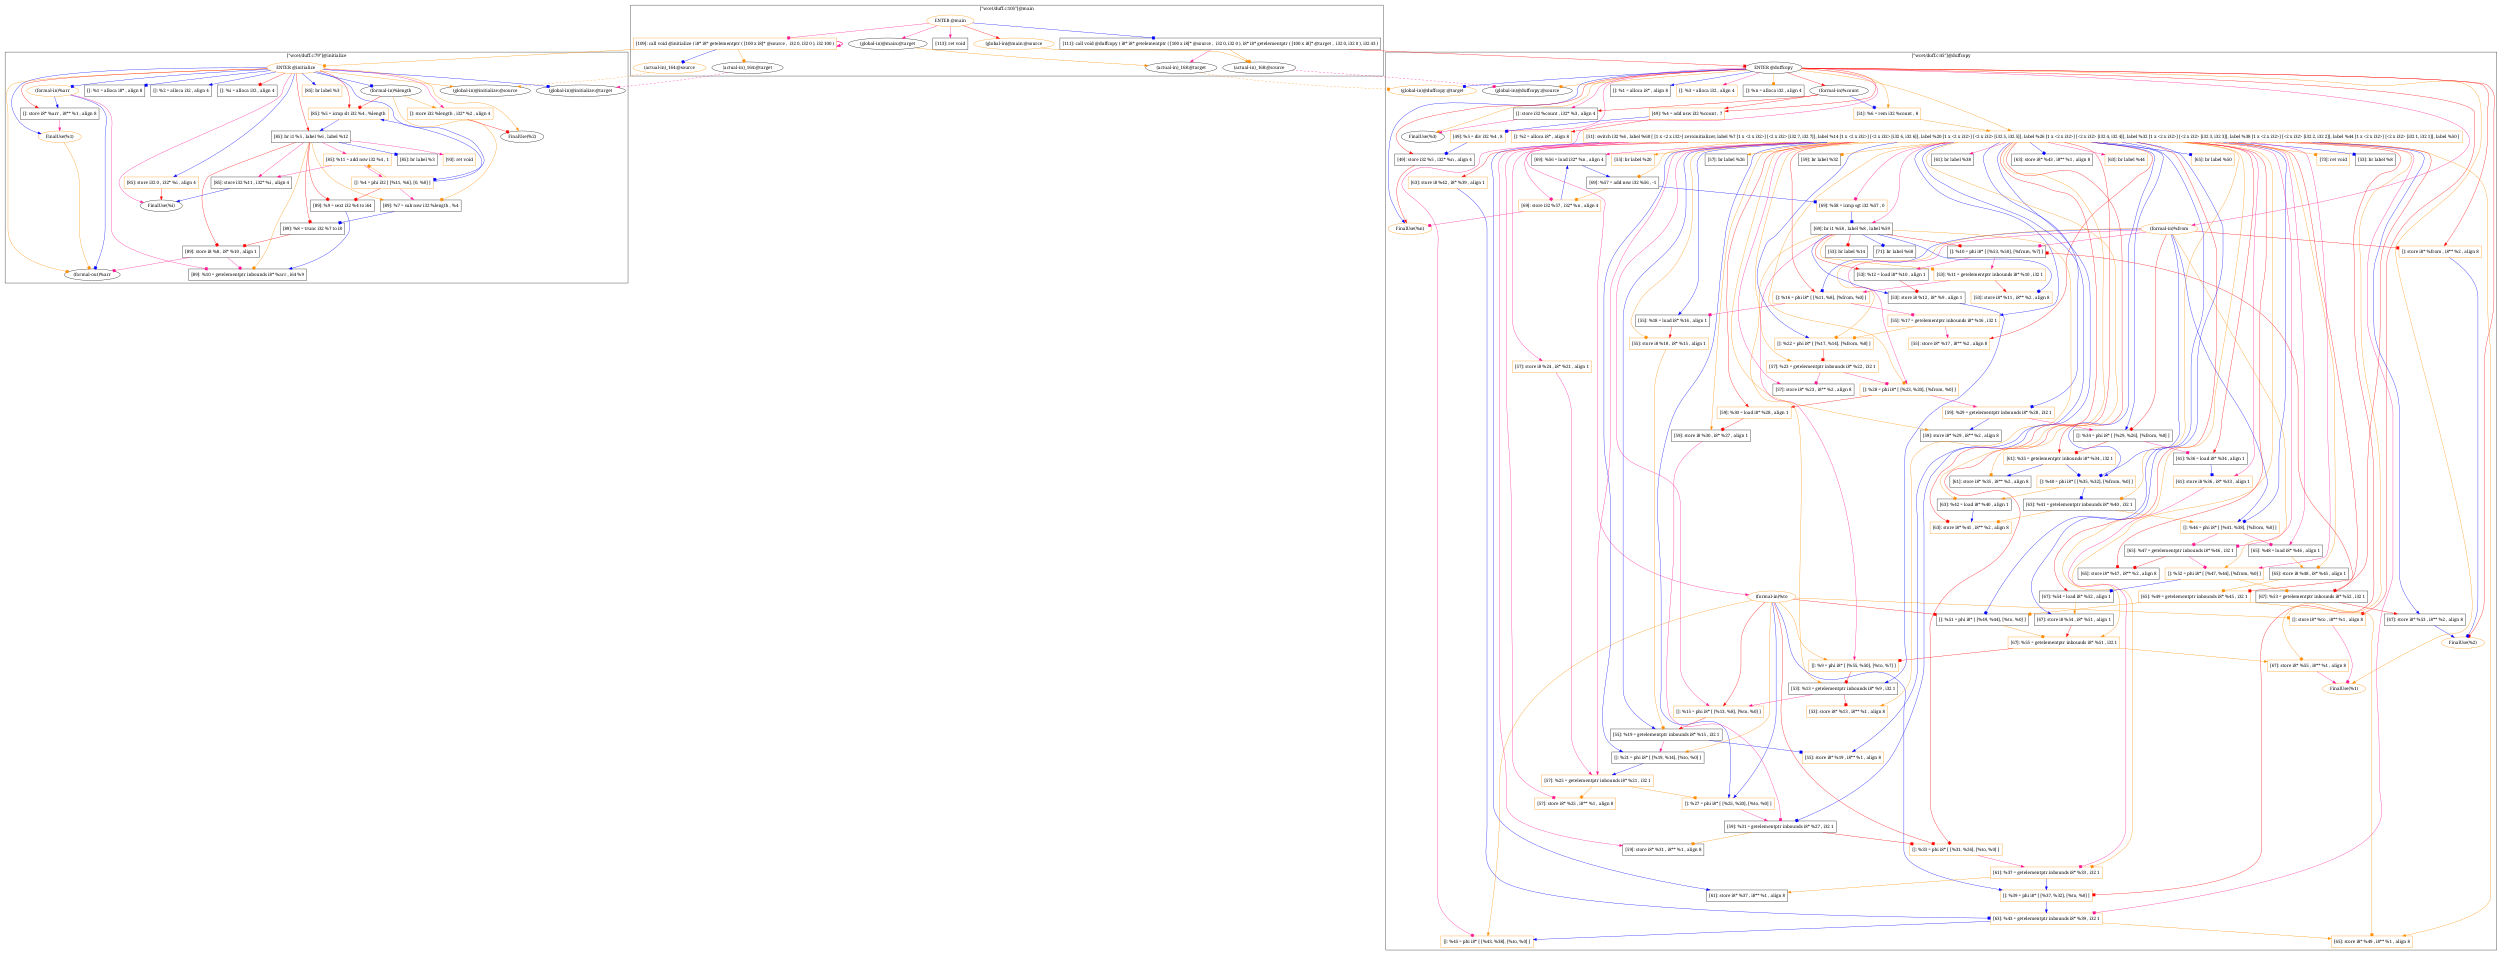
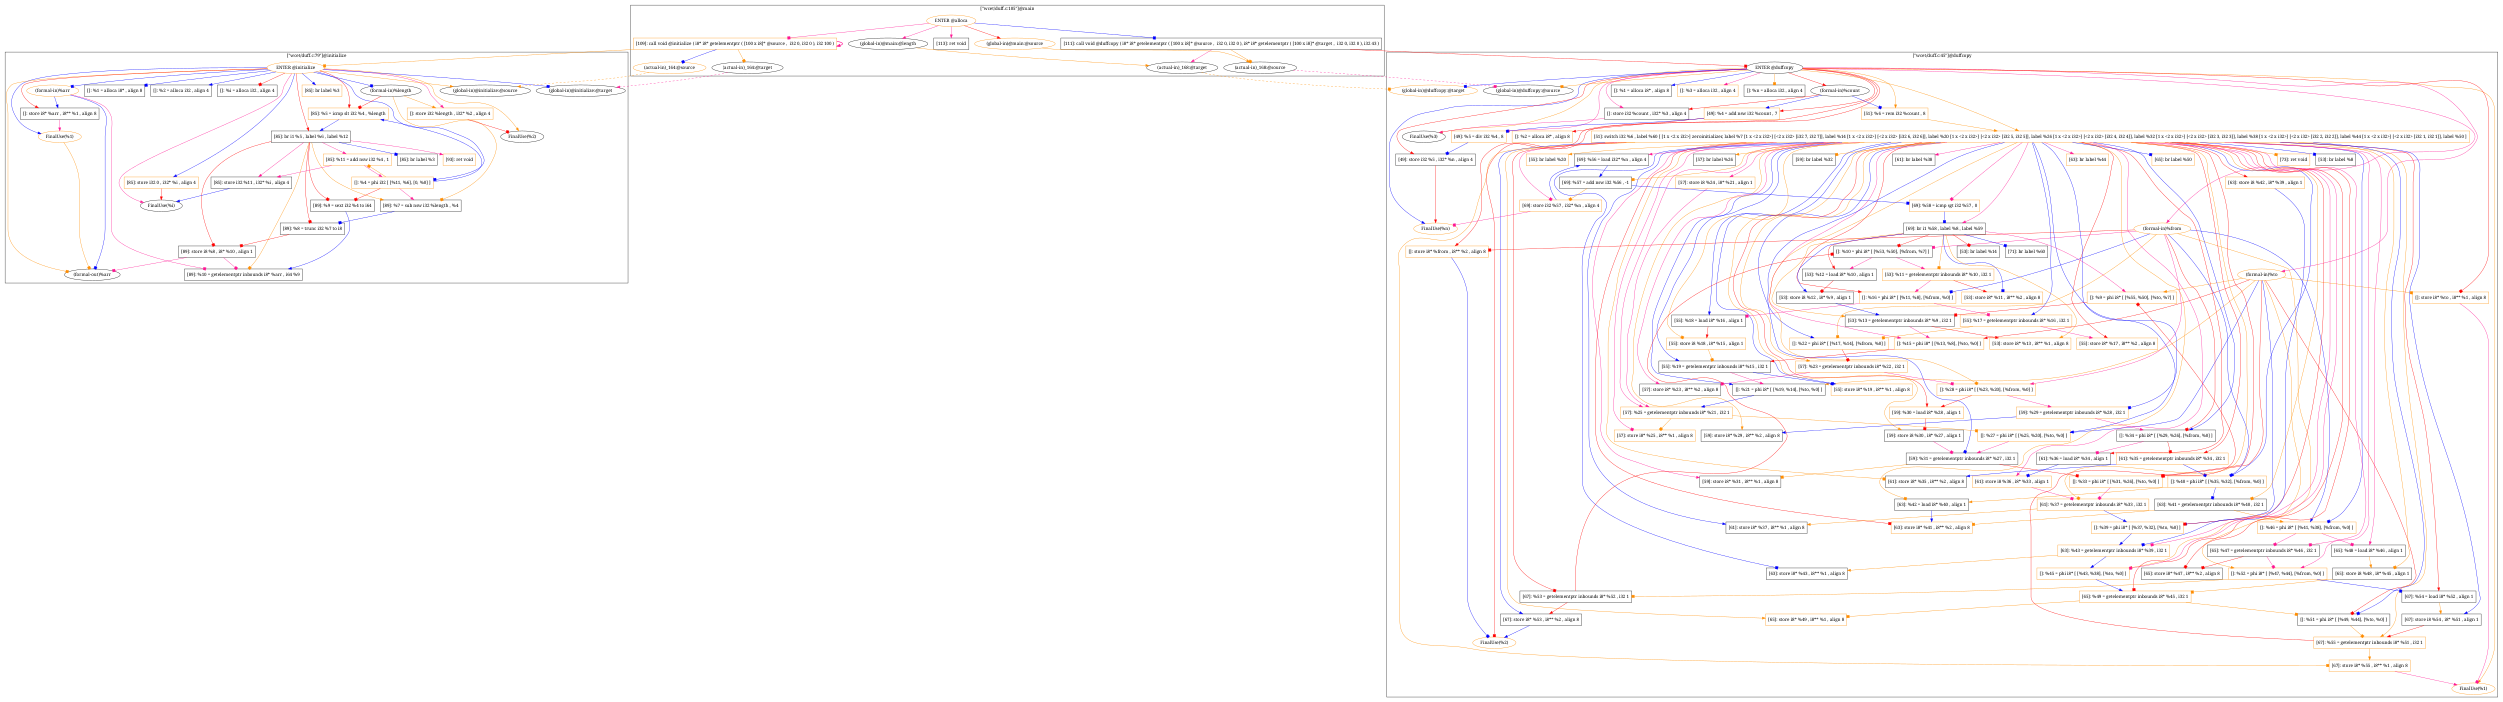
node "ENTER @main": label "ENTER @main" -> "ENTER @alloca"
node "(global-in)@main:@target": label "(global-in)@main:@target" -> "(global-in)@main:@length"
edge "(formal-in)%count" -> "[49]: %4 = add nsw i32 %count , 7": color red -> blue
edge "[]: %45 = phi i8* [ [%43, %38], [%to, %0] ]" -> "[65]: %49 = getelementptr inbounds i8* %45 , i32 1": added
edge "[53]: %13 = getelementptr inbounds i8* %9 , i32 1" -> "[53]: store i8* %13 , i8** %1 , align 8": arrowhead box -> normal
edge "[]: %33 = phi i8* [ [%31, %26], [%to, %0] ]" -> "[61]: %37 = getelementptr inbounds i8* %33 , i32 1": arrowhead normal -> box
edge "[63]: %43 = getelementptr inbounds i8* %39 , i32 1" -> "[65]: store i8* %49 , i8** %1 , align 8": now "[63]: %43 = getelementptr inbounds i8* %39 , i32 1" -> "[63]: store i8* %43 , i8** %1 , align 8"
